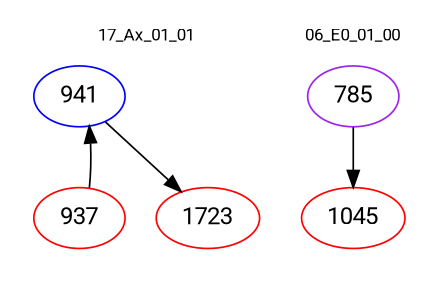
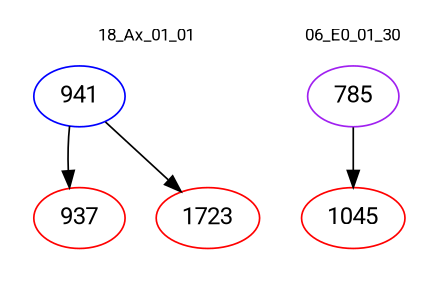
cluster "17_Ax_01_01": label "17_Ax_01_01" -> "18_Ax_01_01"
cluster "06_E0_01_00": label "06_E0_01_00" -> "06_E0_01_30"
edge "937" -> "941": reversed
